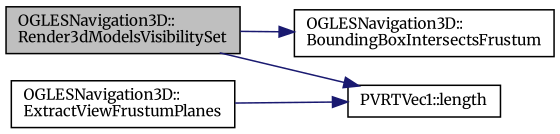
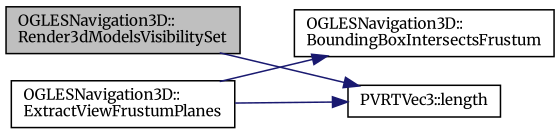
edge "OGLESNavigation3D:: Render3dModelsVisibilitySet" -> "OGLESNavigation3D:: BoundingBoxIntersectsFrustum": now "OGLESNavigation3D:: ExtractViewFrustumPlanes" -> "OGLESNavigation3D:: BoundingBoxIntersectsFrustum"
node "PVRTVec1::length": label "PVRTVec1::length" -> "PVRTVec3::length"
